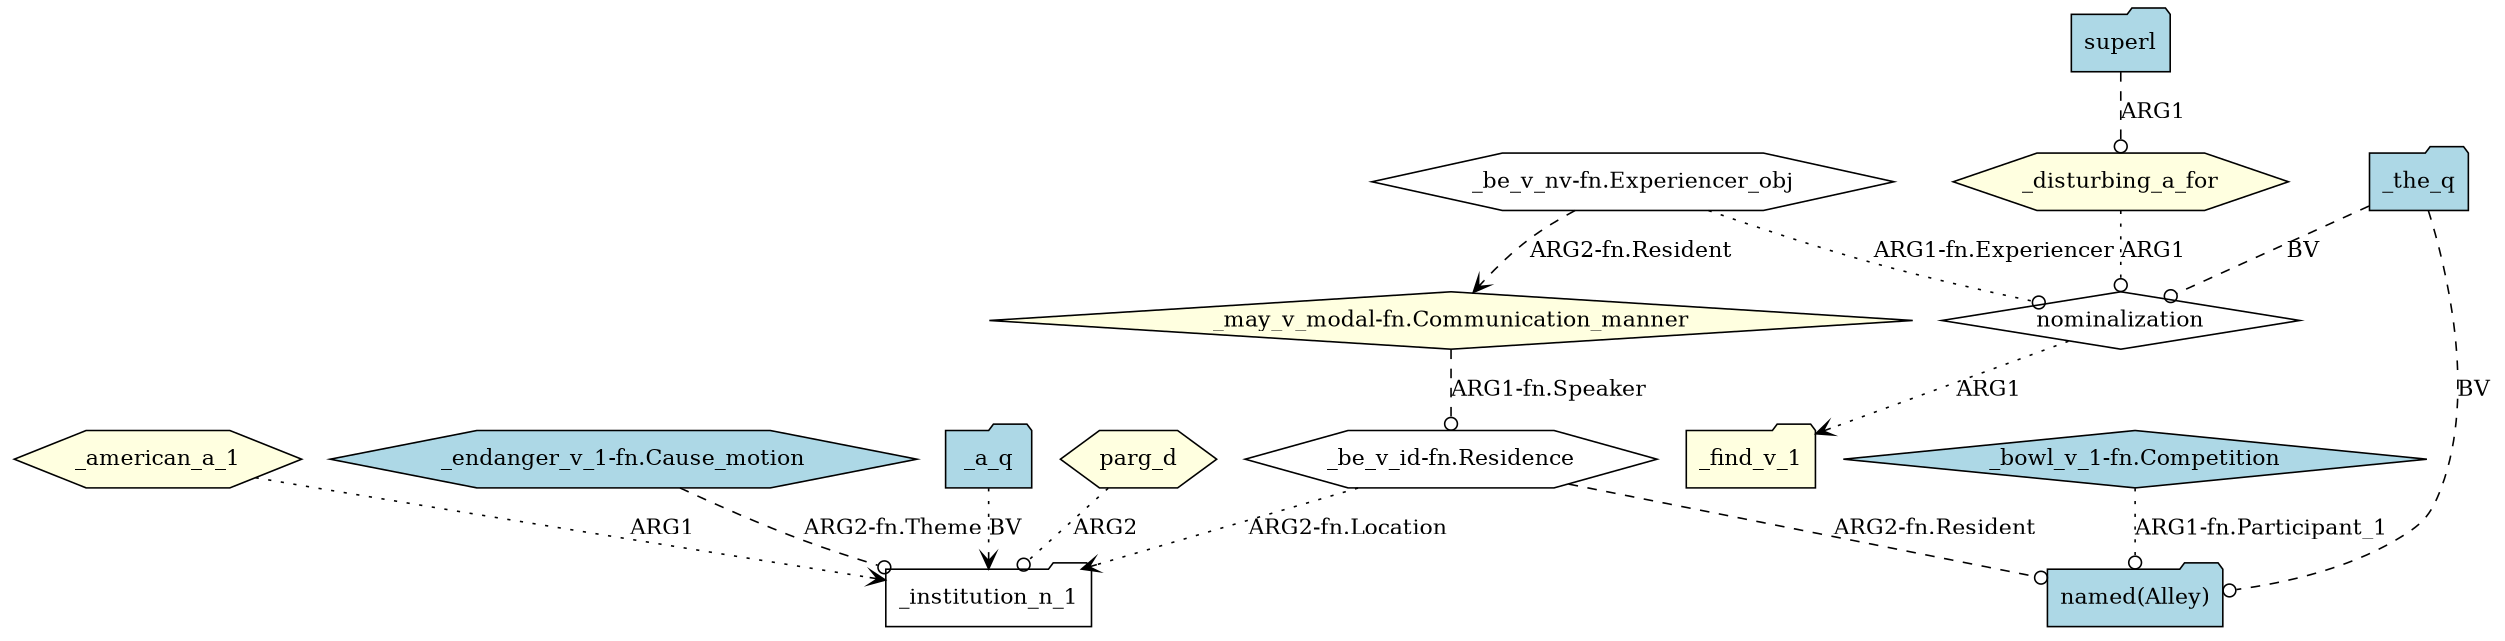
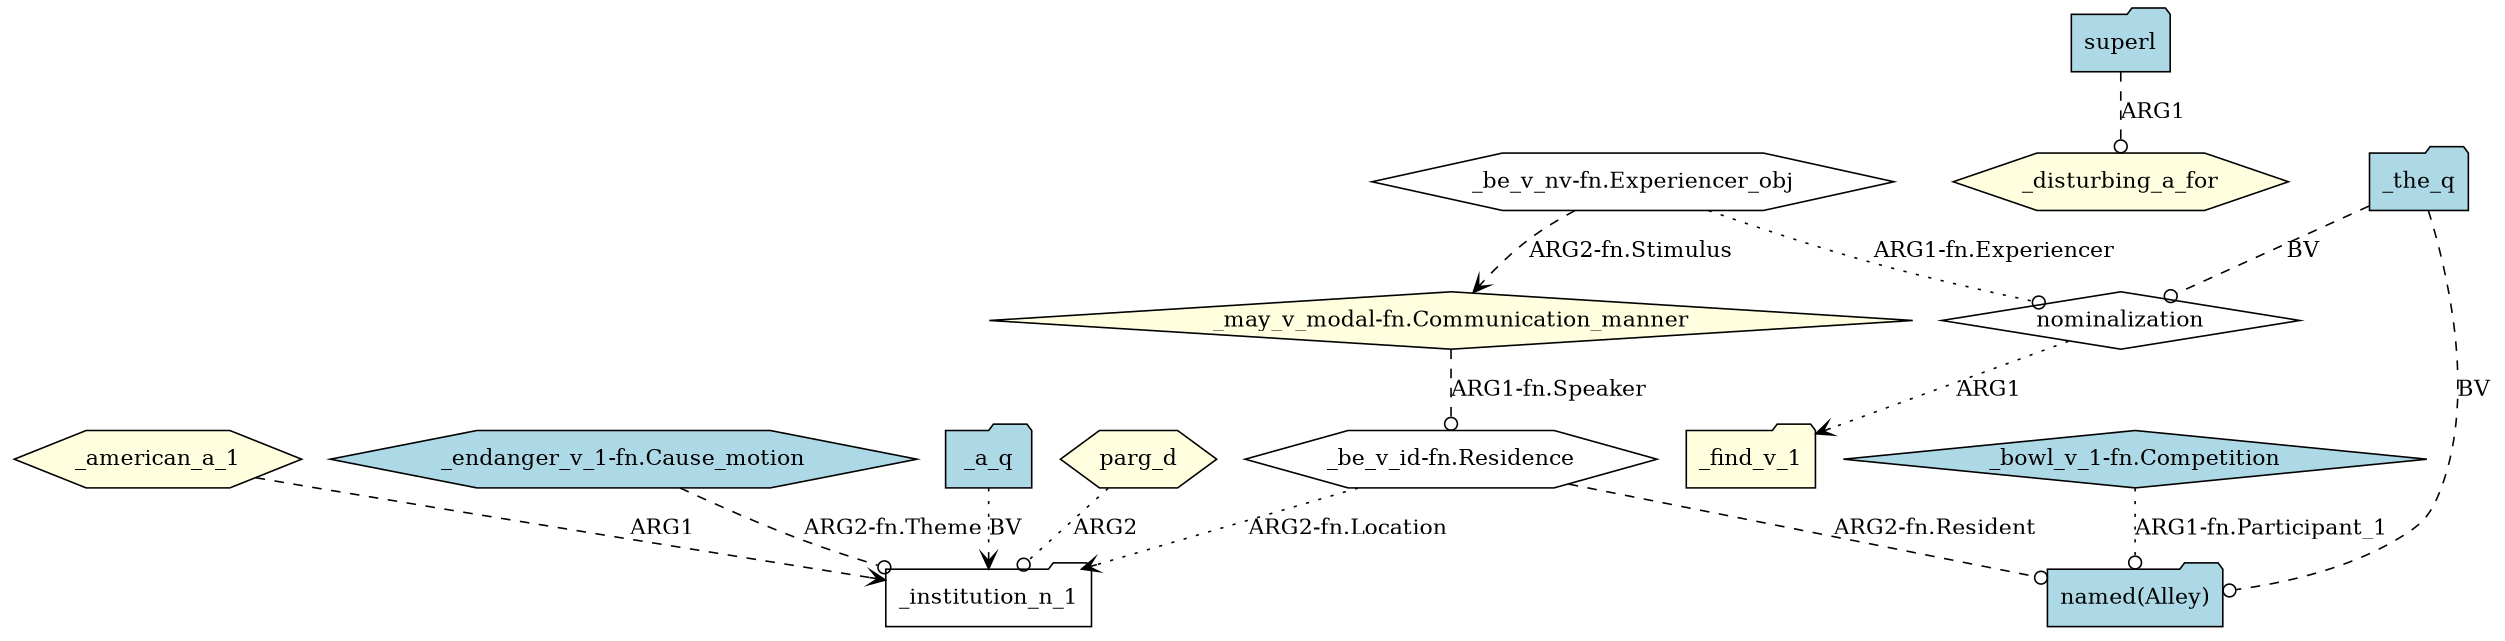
edge "_disturbing_a_for" -> "nominalization": removed, label "ARG1"
edge "_be_v_nv-fn.Experiencer_obj" -> "_may_v_modal-fn.Communication_manner": label "ARG2-fn.Resident" -> "ARG2-fn.Stimulus"
edge "_american_a_1" -> "_institution_n_1": style dotted -> dashed
